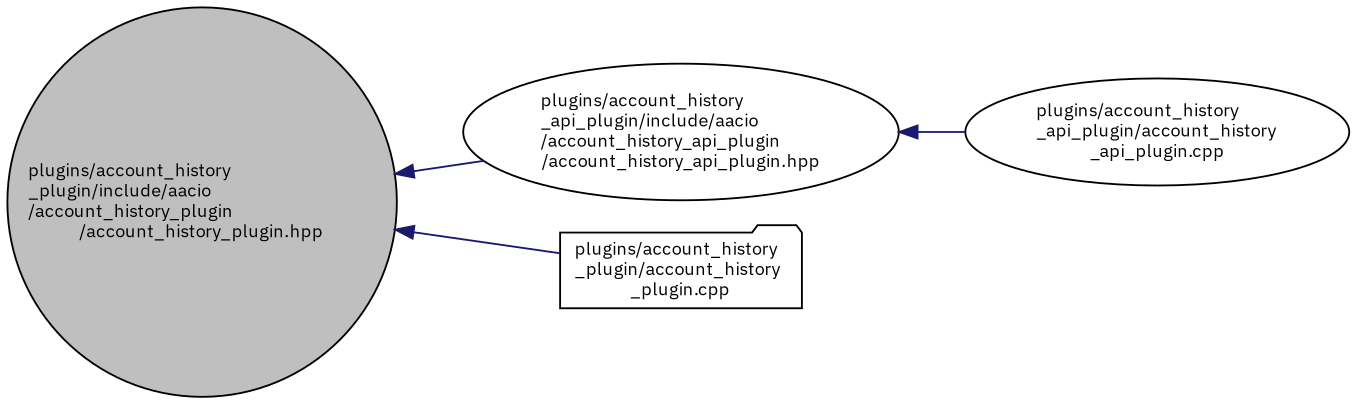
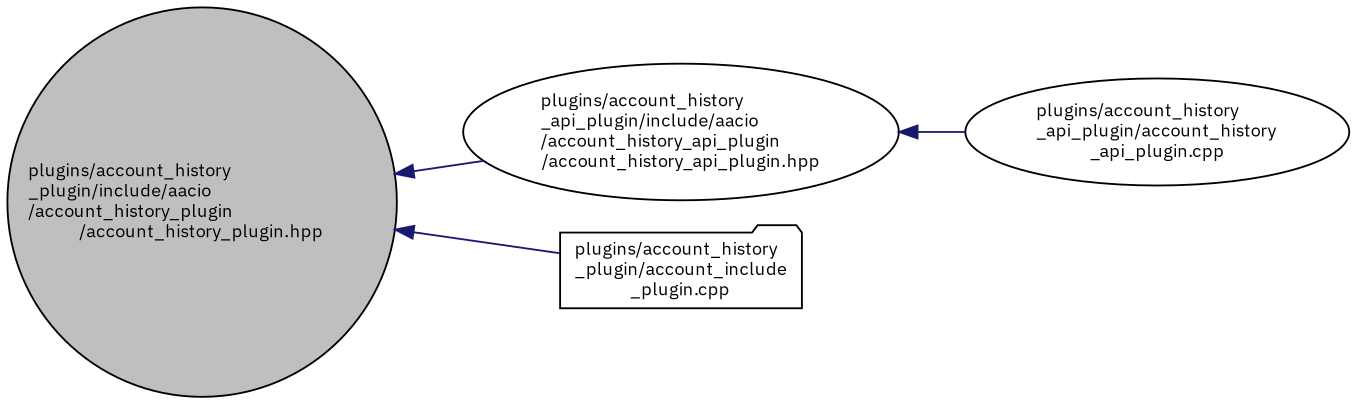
node "plugins/account_history _plugin/account_history _plugin.cpp": label "plugins/account_history _plugin/account_history _plugin.cpp" -> "plugins/account_history _plugin/account_include _plugin.cpp"
